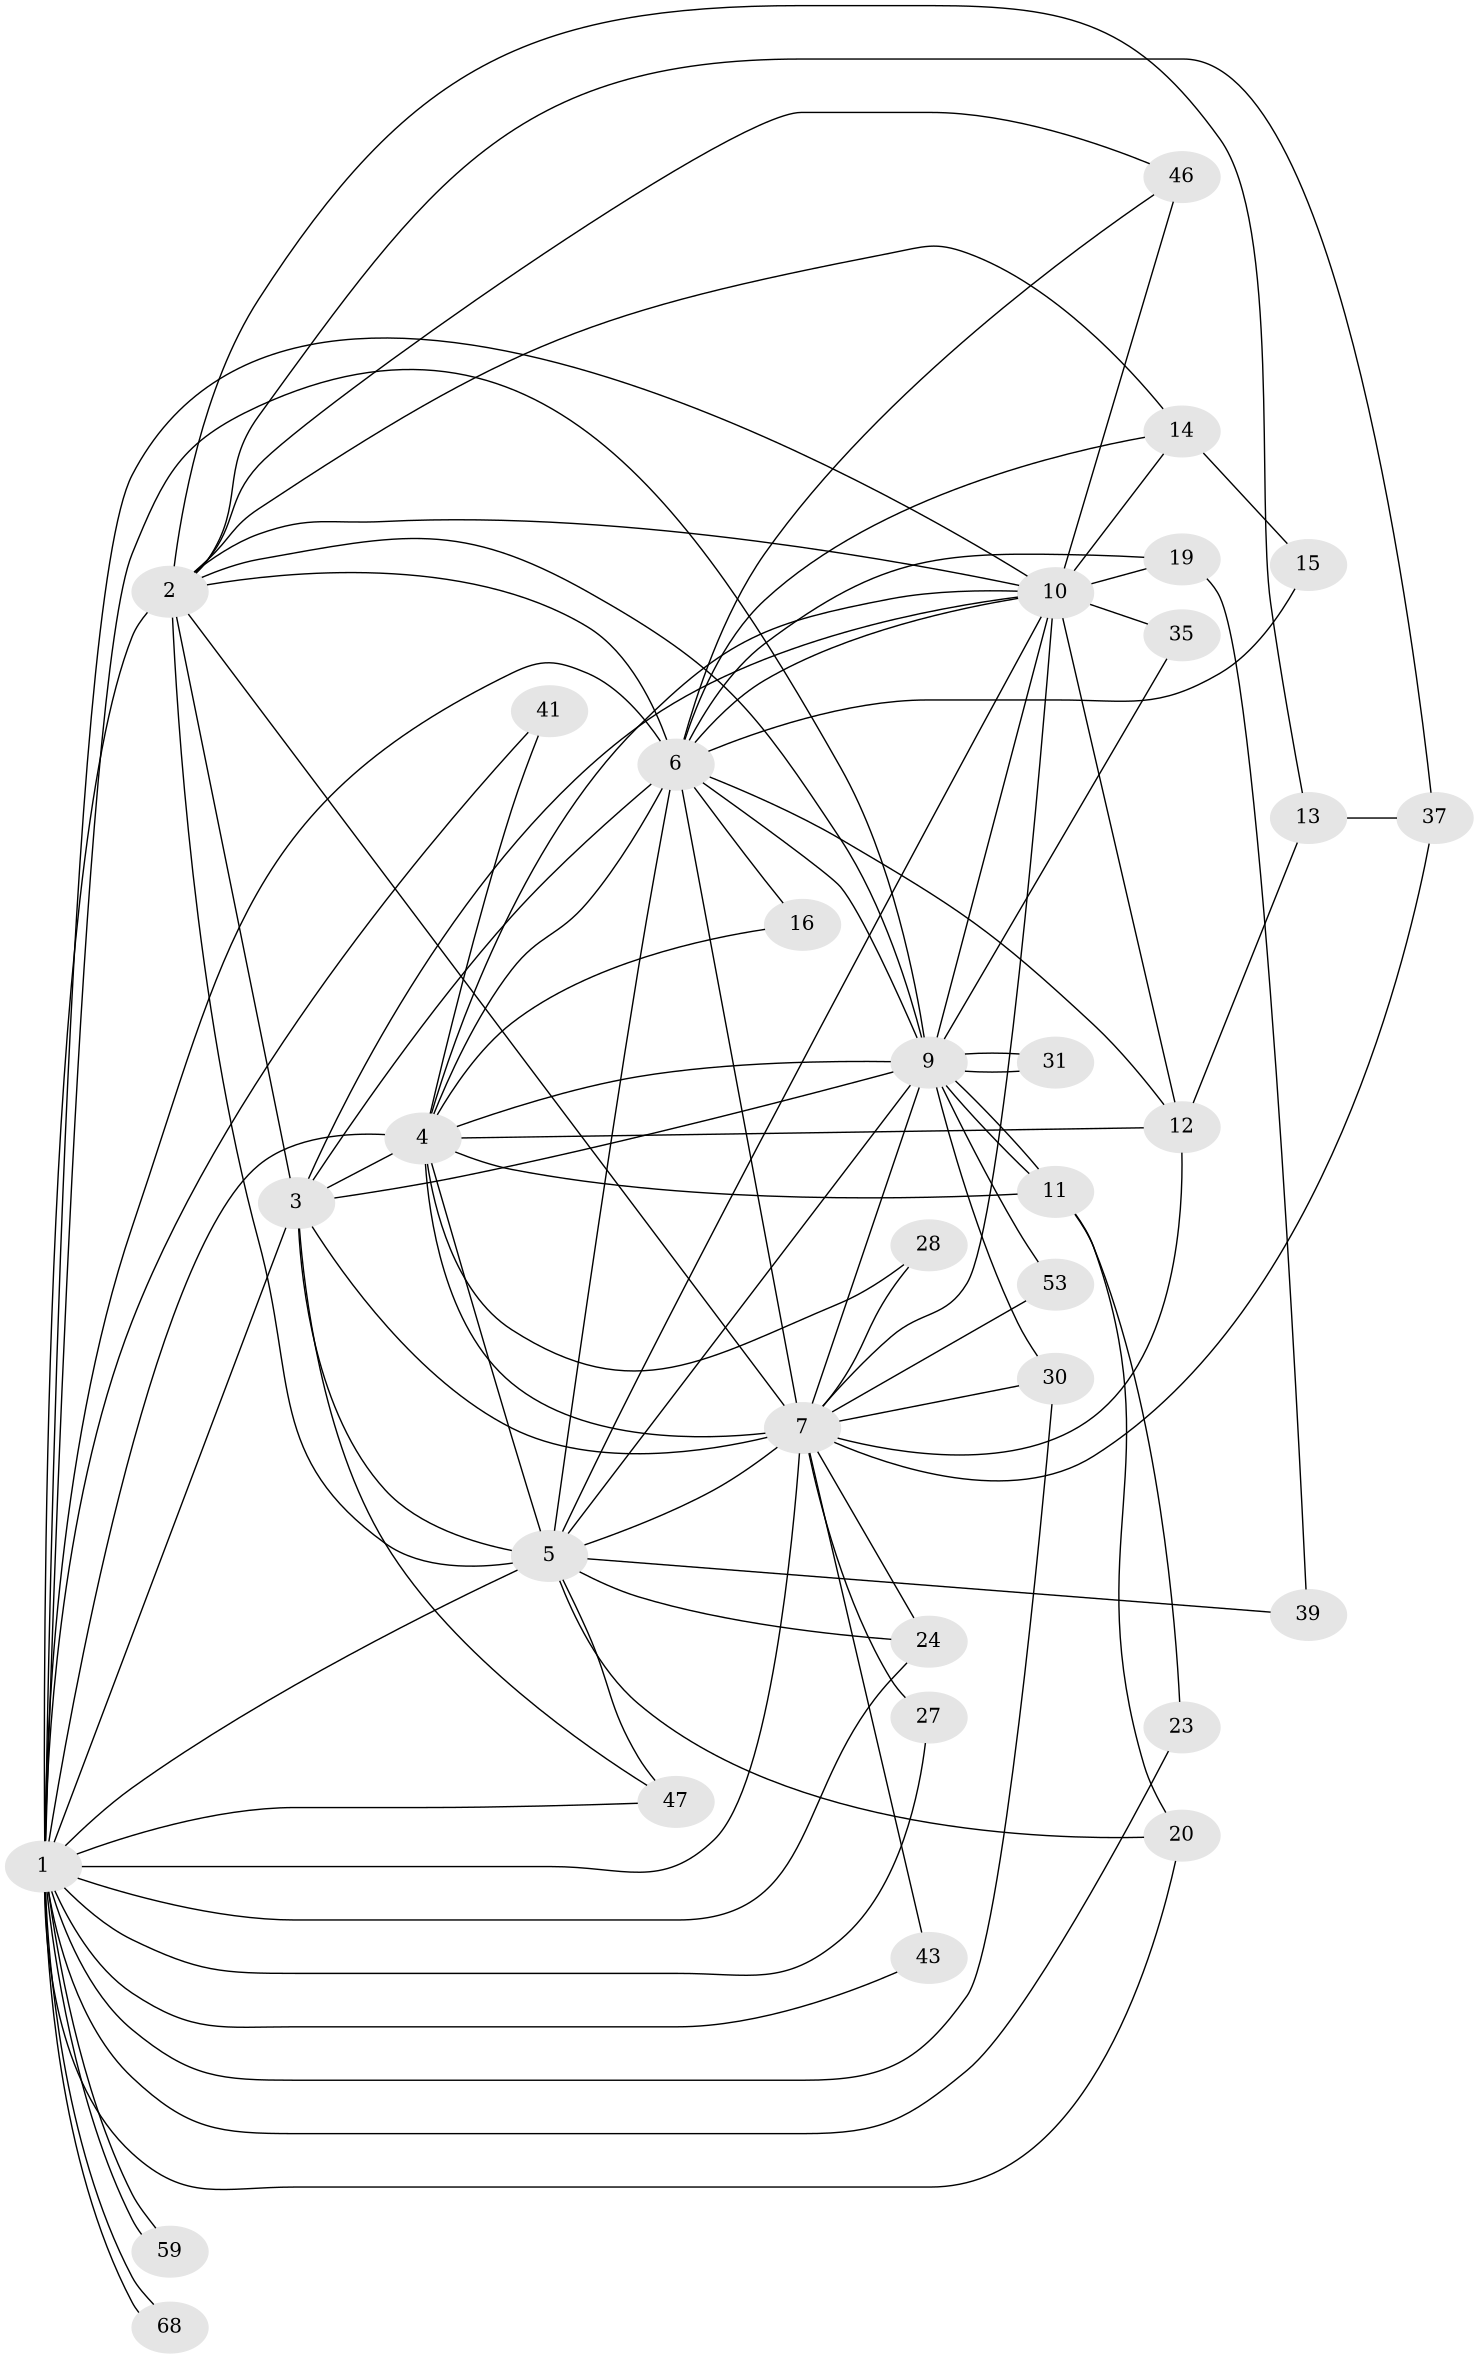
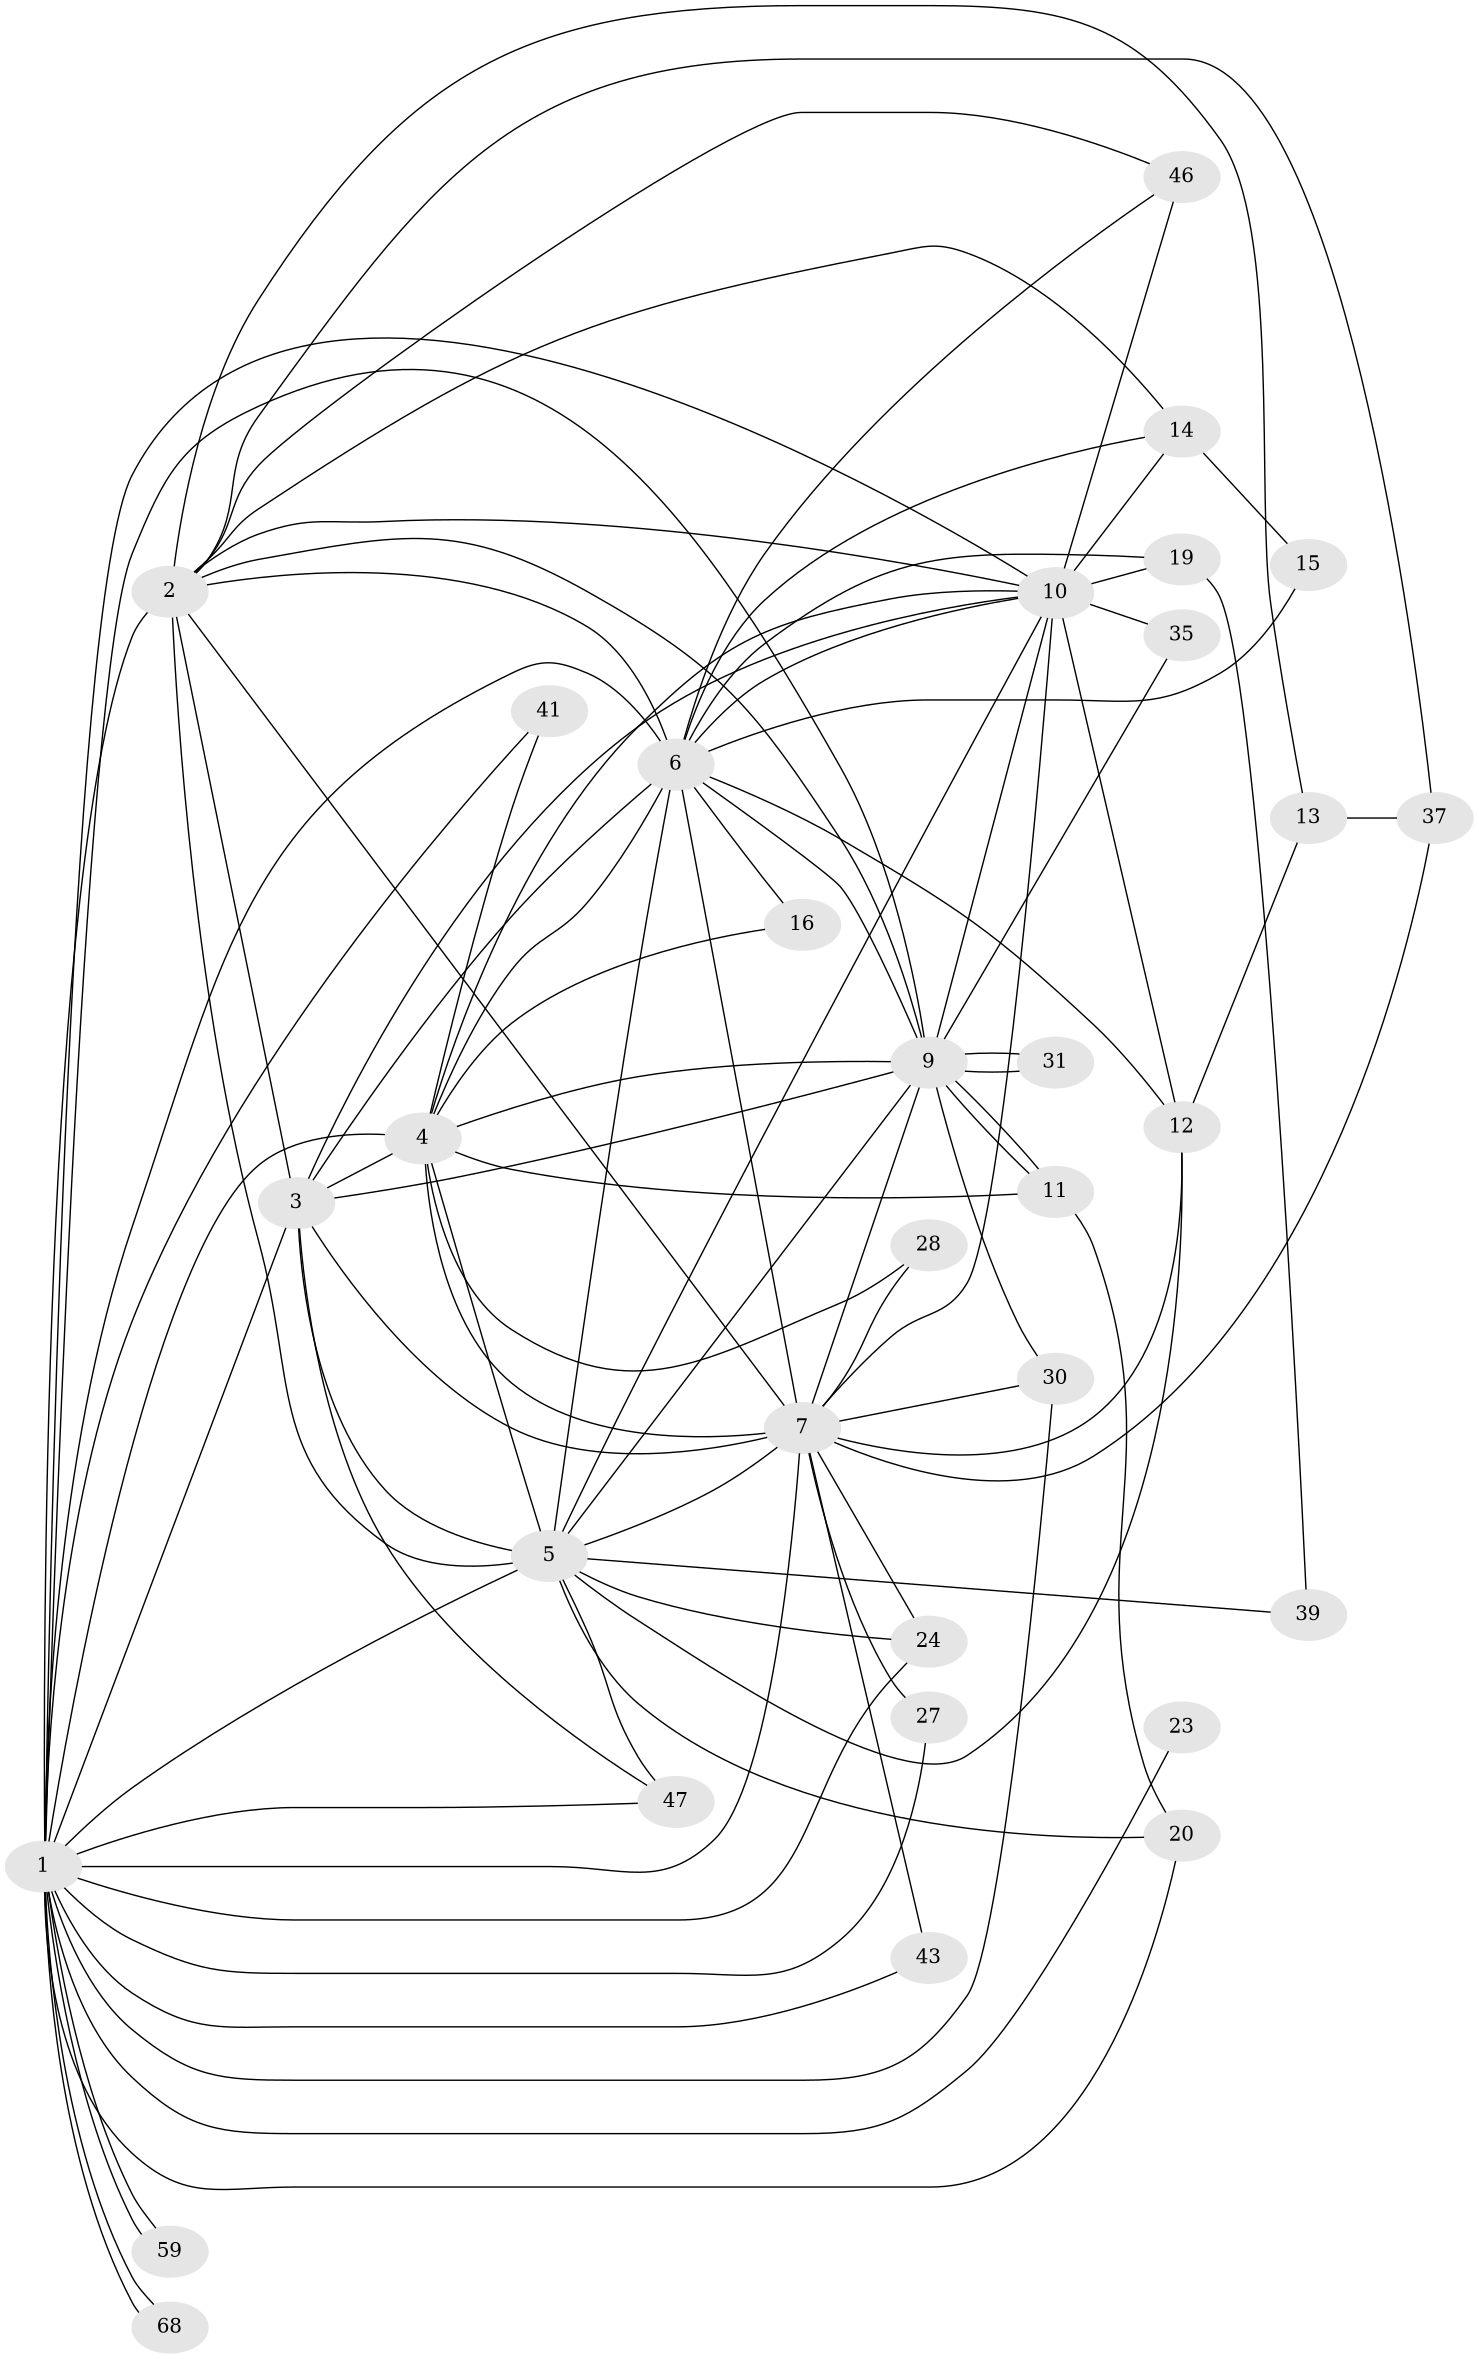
edge "12" -- "4": now "12" -- "5"
node "53": removed
edge "11" -- "23": removed
